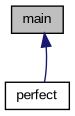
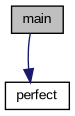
edge "perfect" -> "main": reversed
